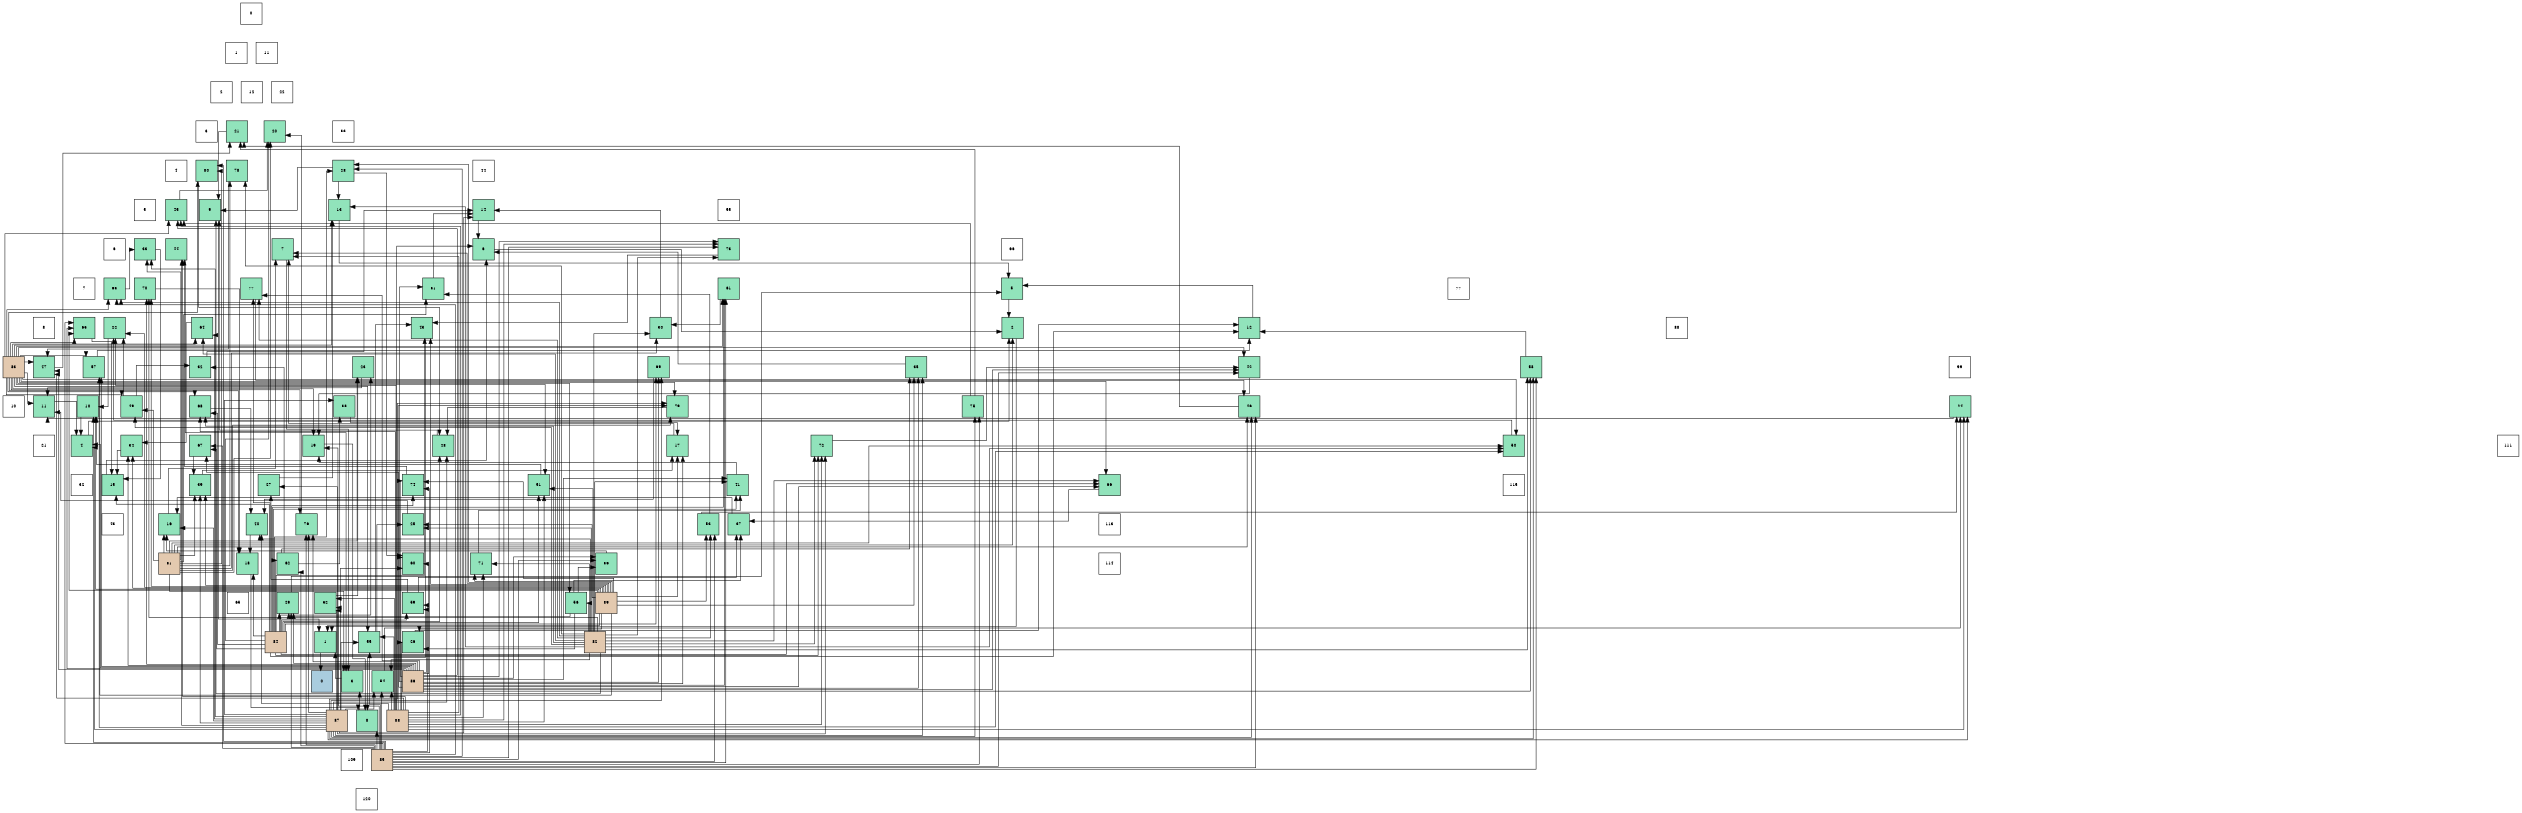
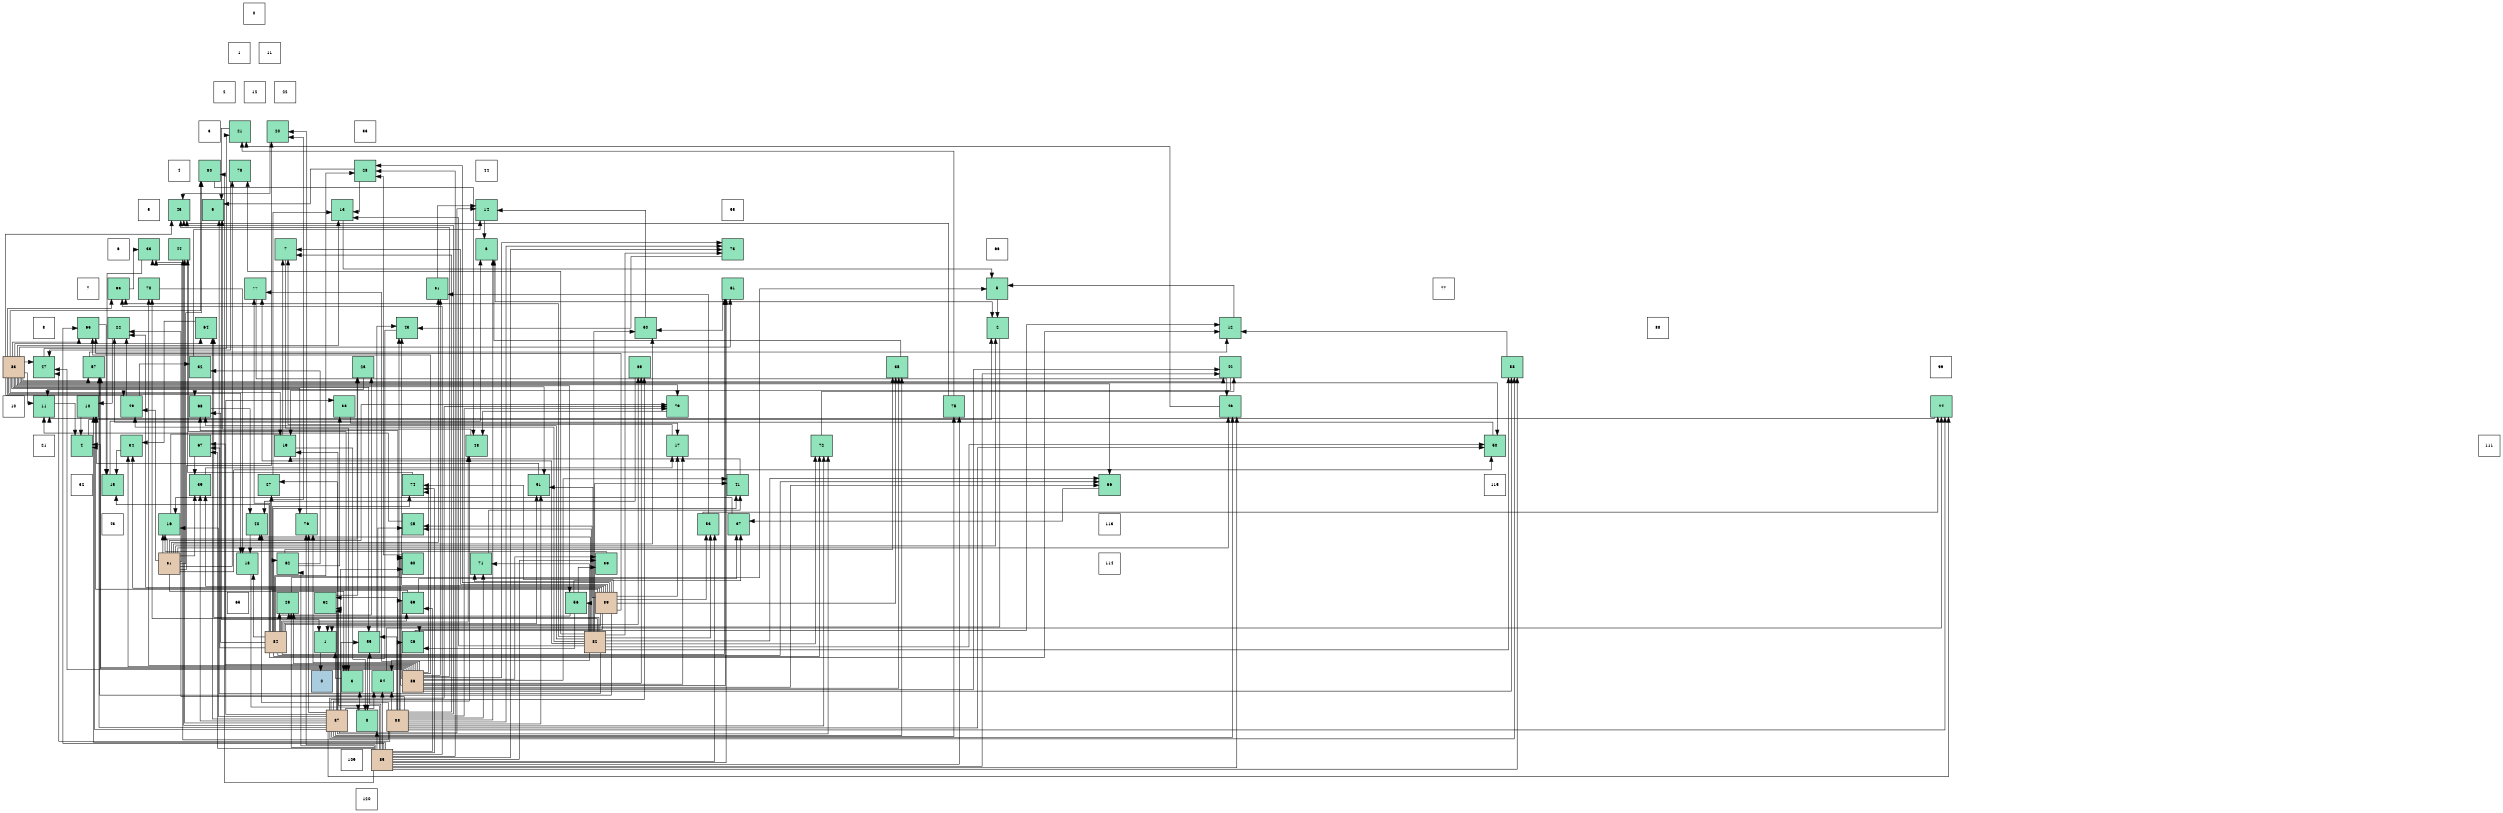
edge "45" -> "20": reversed
edge "28" -> "60": reversed
edge "89" -> "70": removed
